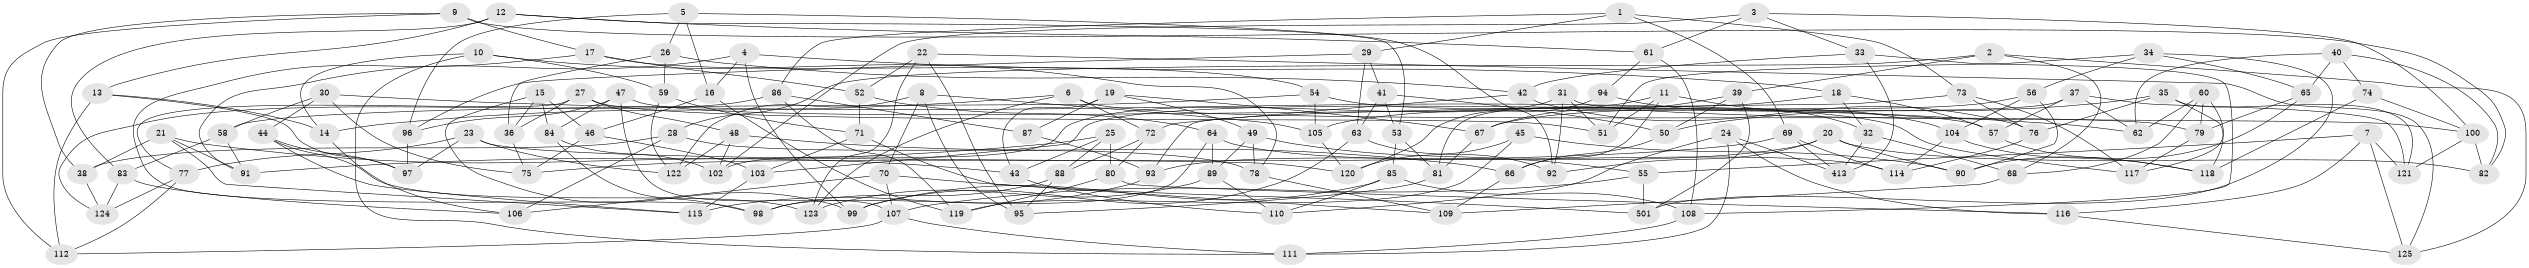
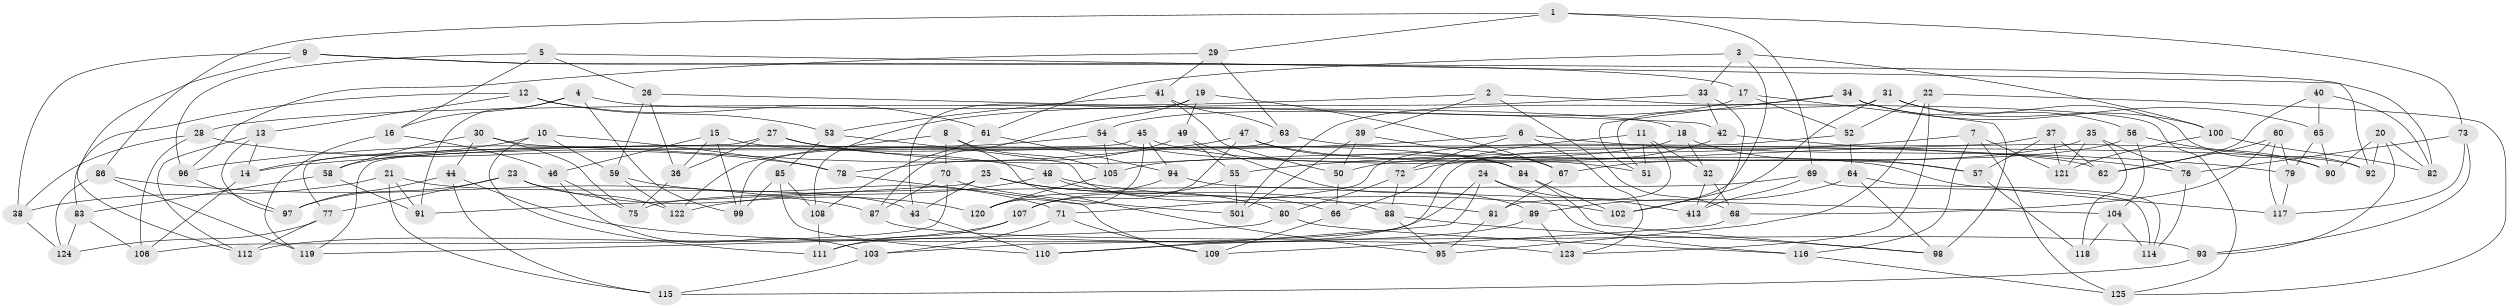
node "74": removed
edge "45" -- "94": added
edge "70" -- "107": now "70" -- "87"
